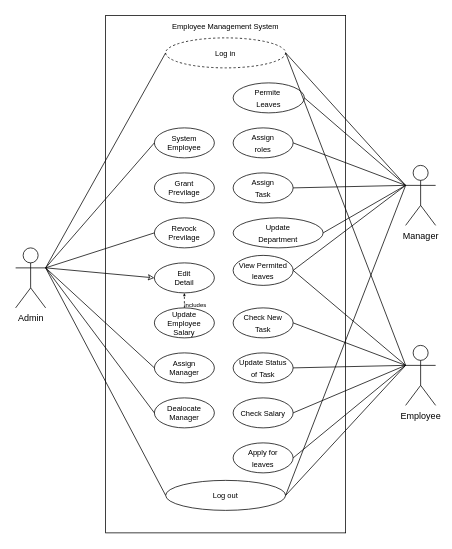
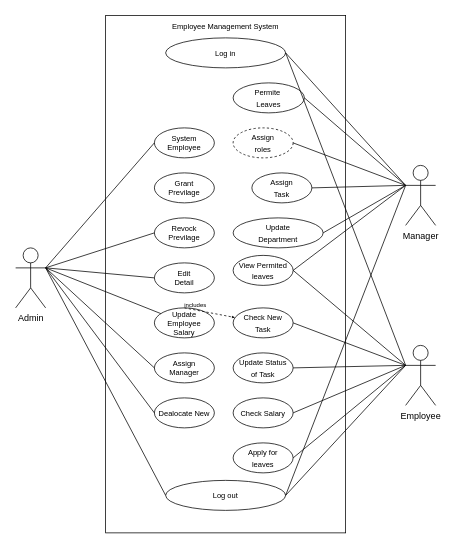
node "Log in": style dashed -> solid
node "Assign roles": style solid -> dashed
edge "Log in" -- "Admin": now "Update Employee Salary" -- "Admin"
node "Assign Task": moved (263, 188) -> (282, 188)
edge "Admin" -> "Edit Detail": arrowhead classic -> none
edge "Update Employee Salary" -> "Edit Detail": now "Update Employee Salary" -> "Check New Task"
node "Dealocate Manager": label "Dealocate Manager" -> "Dealocate New"
